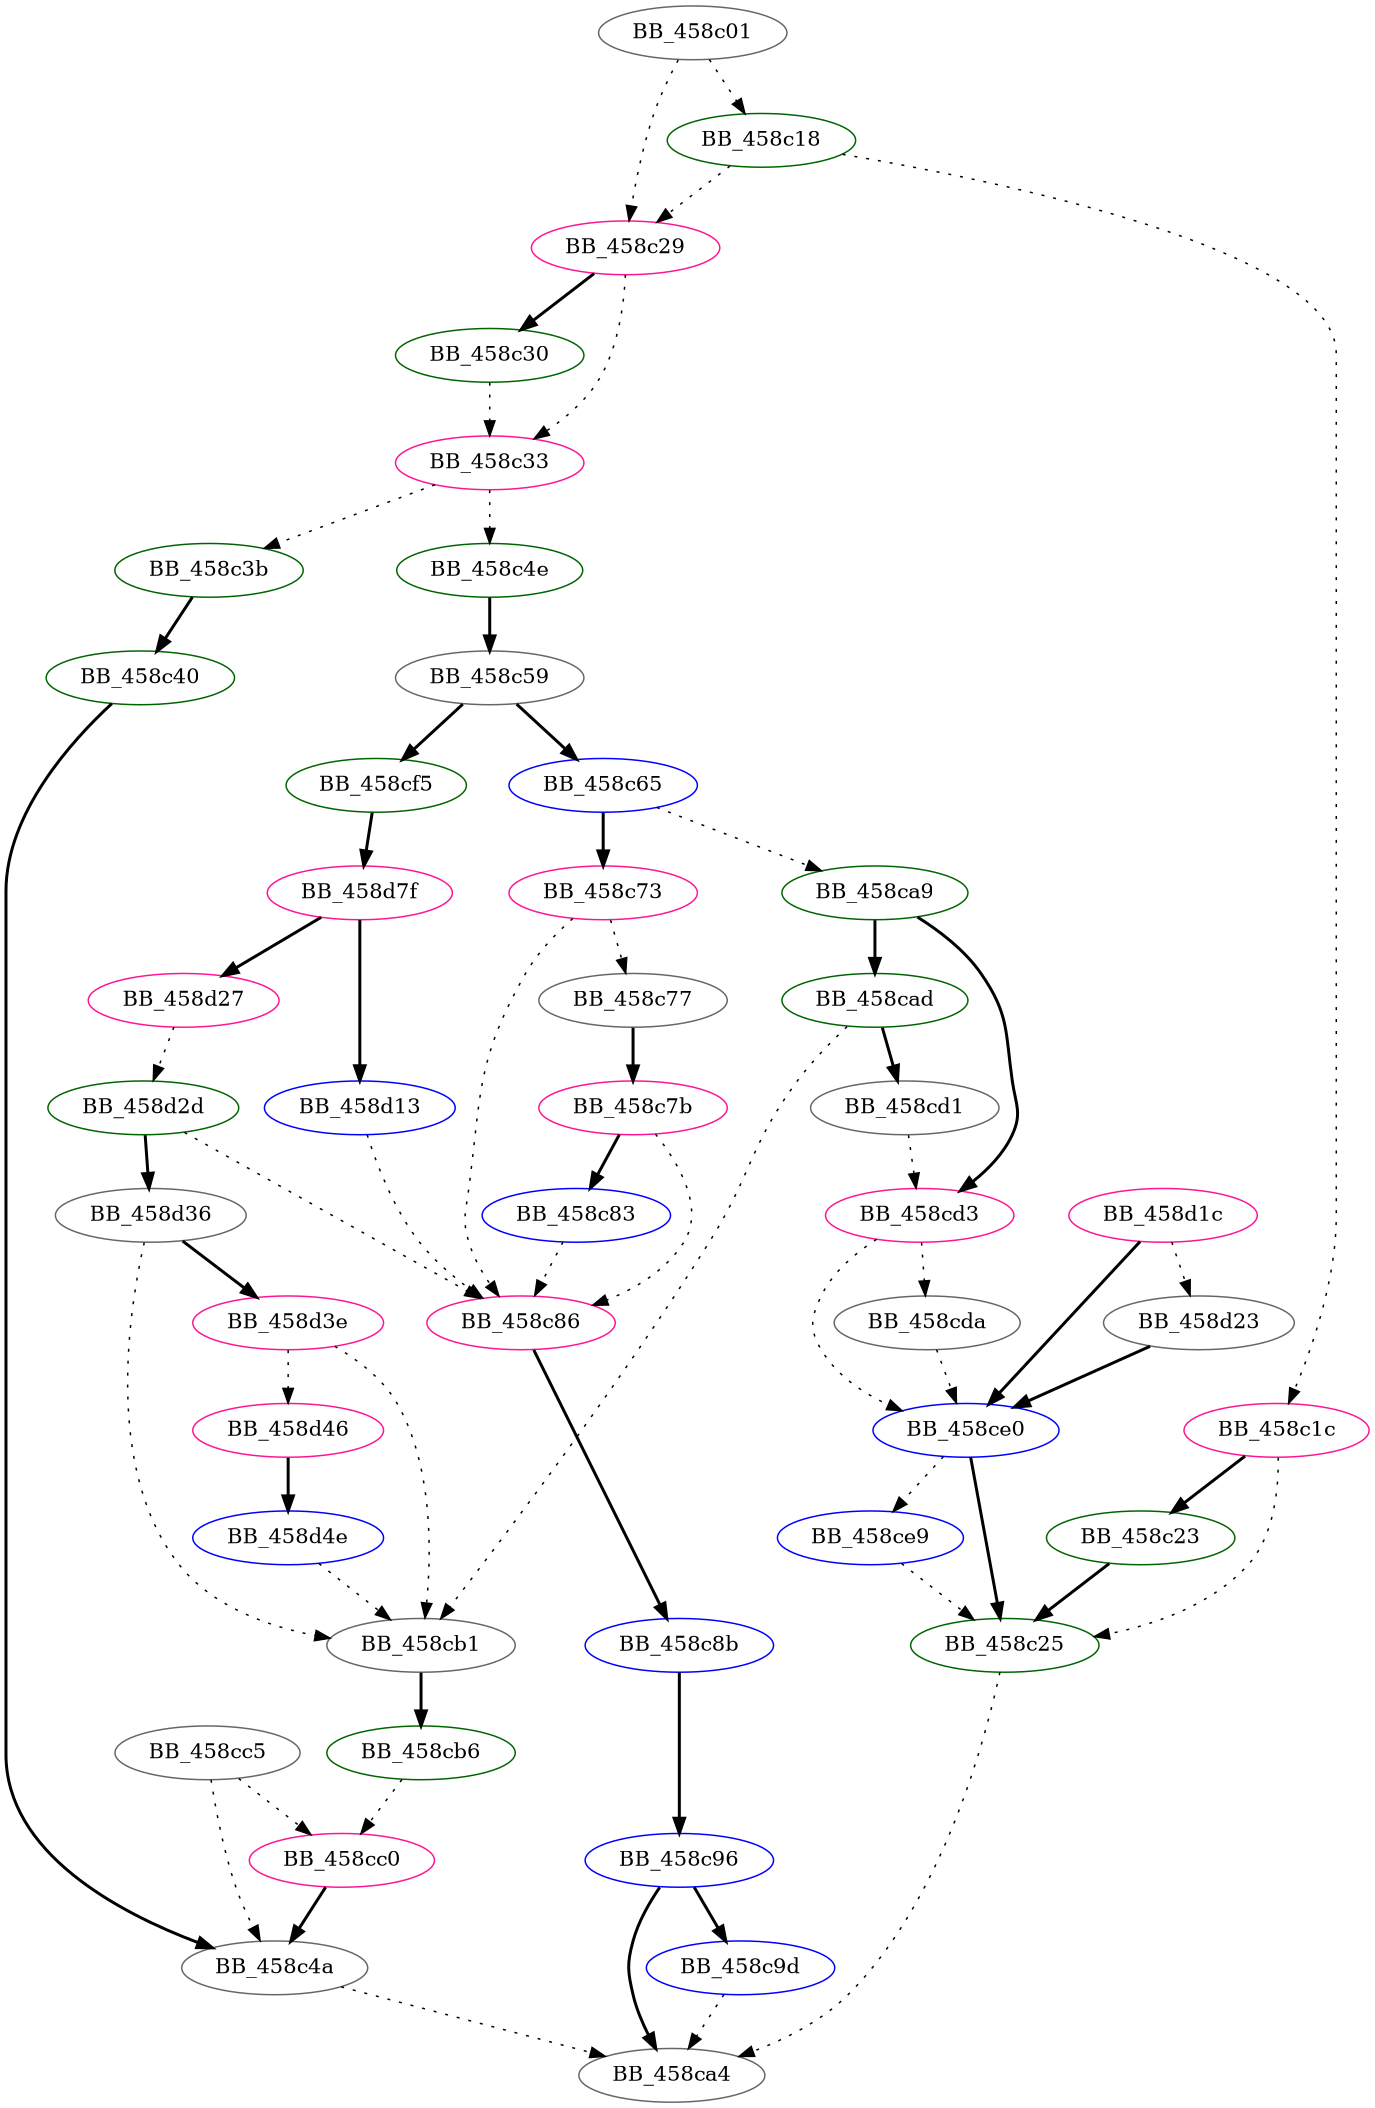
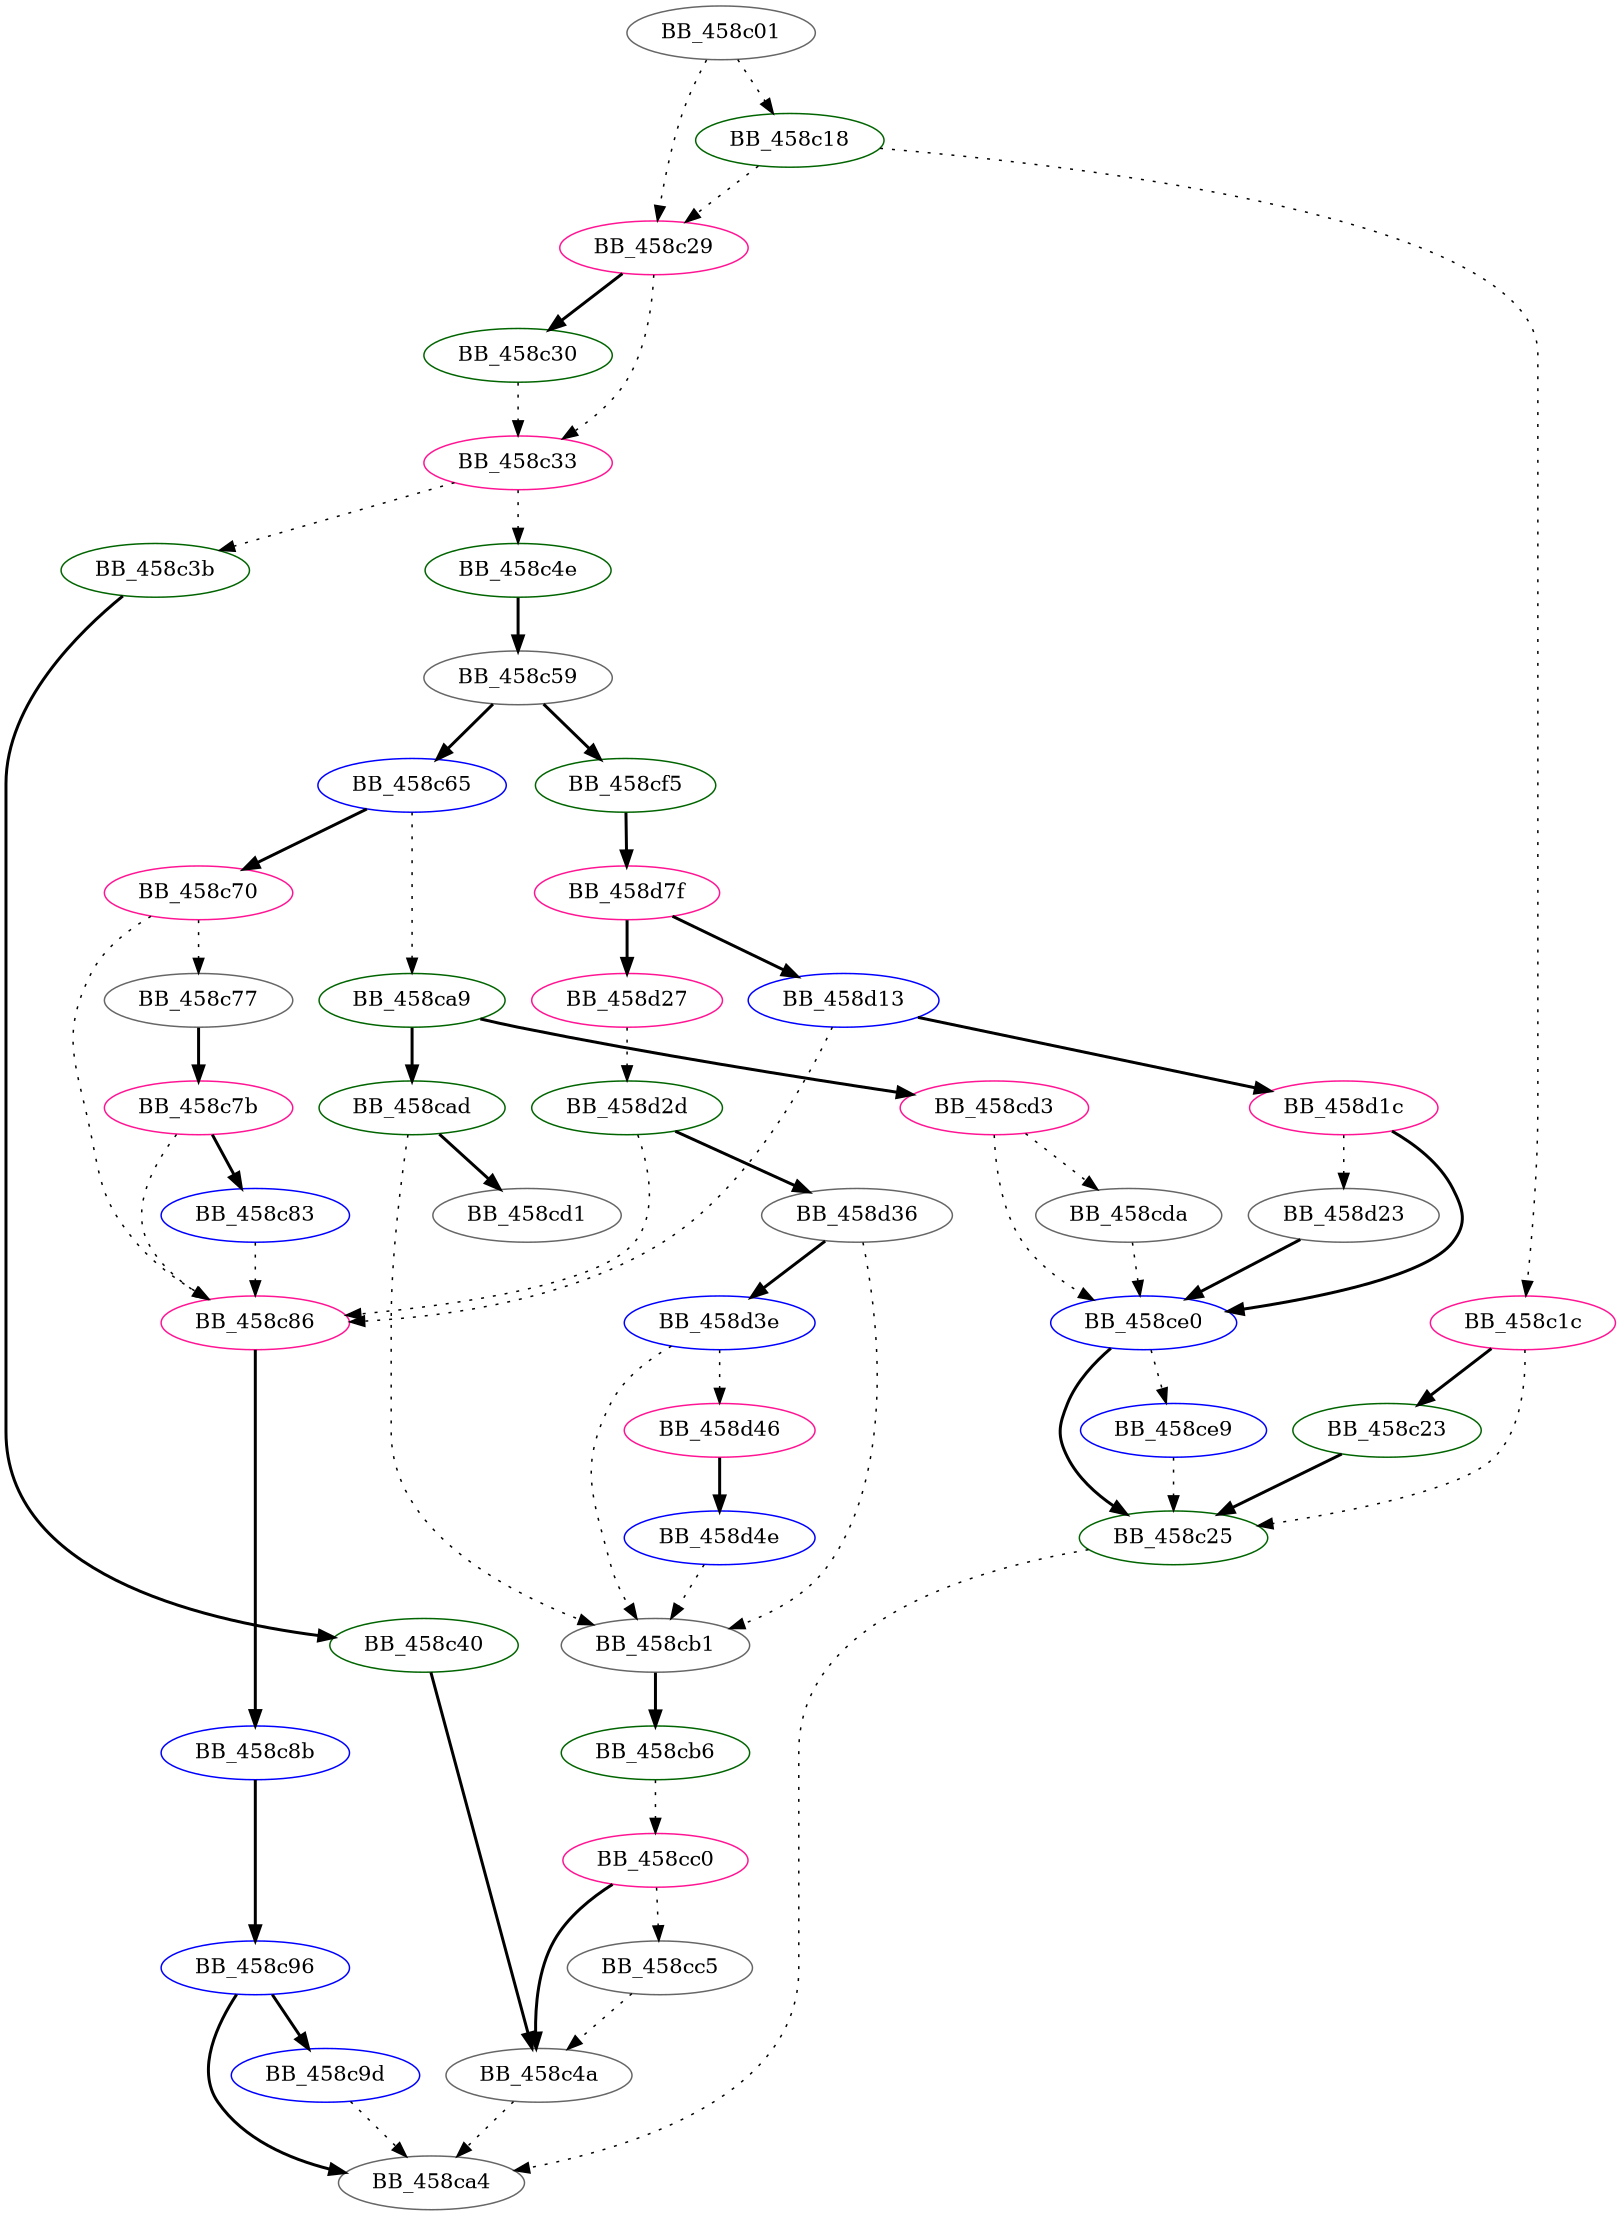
node "BB_458c73": label "BB_458c73" -> "BB_458c70"
edge "BB_458d13" -> "BB_458d1c": added
edge "BB_458cd1" -> "BB_458cd3": removed
node "BB_458d3e": color deeppink -> blue
edge "BB_458cc5" -> "BB_458cc0": reversed
